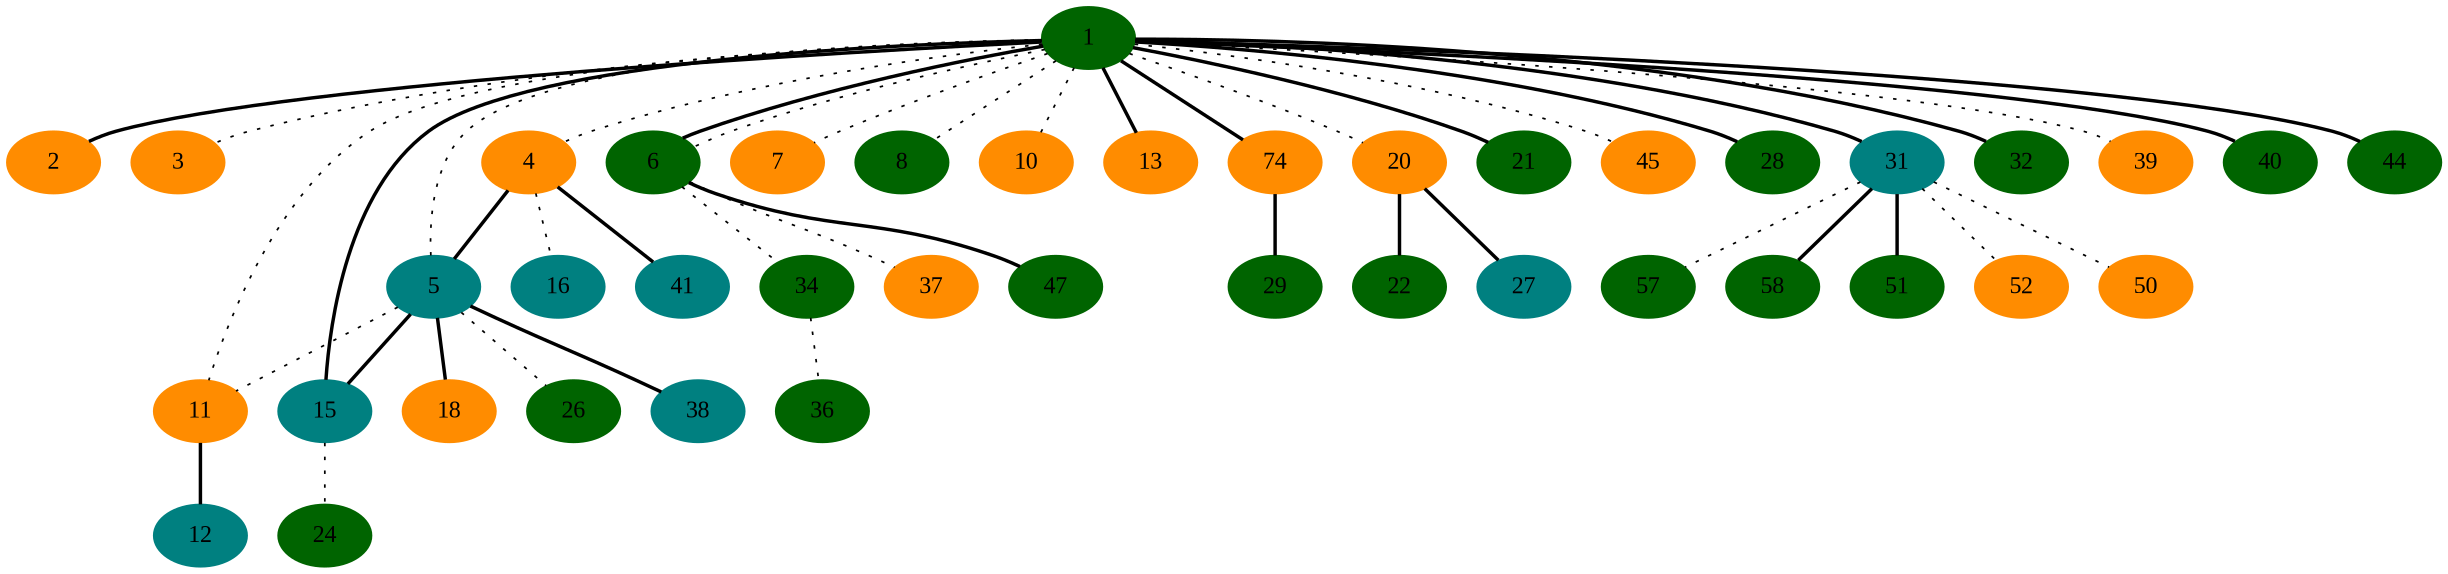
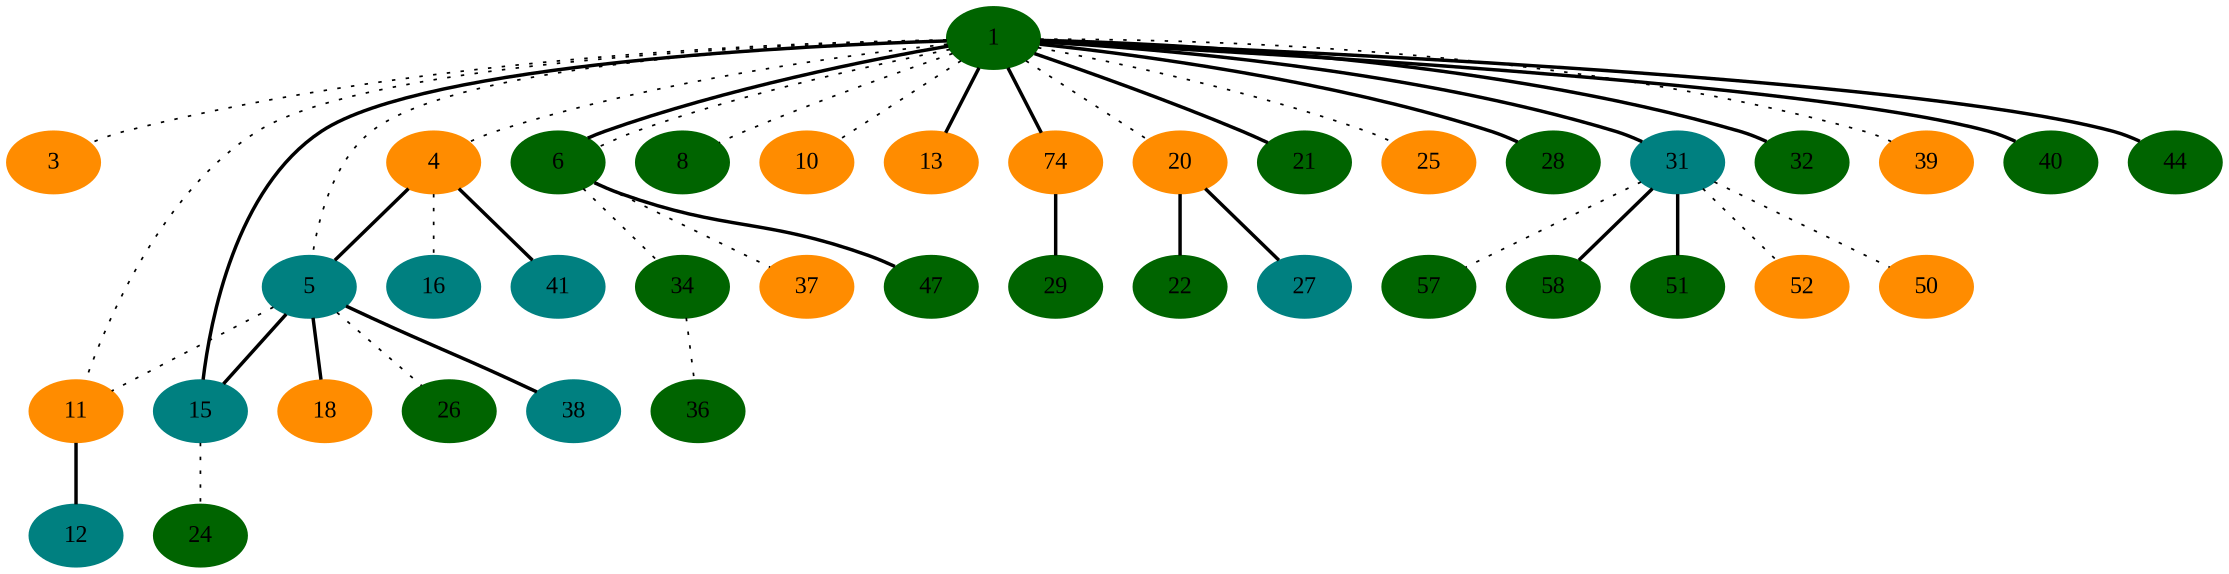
node "2": removed
node "7": removed
node "45": label "45" -> "25"
